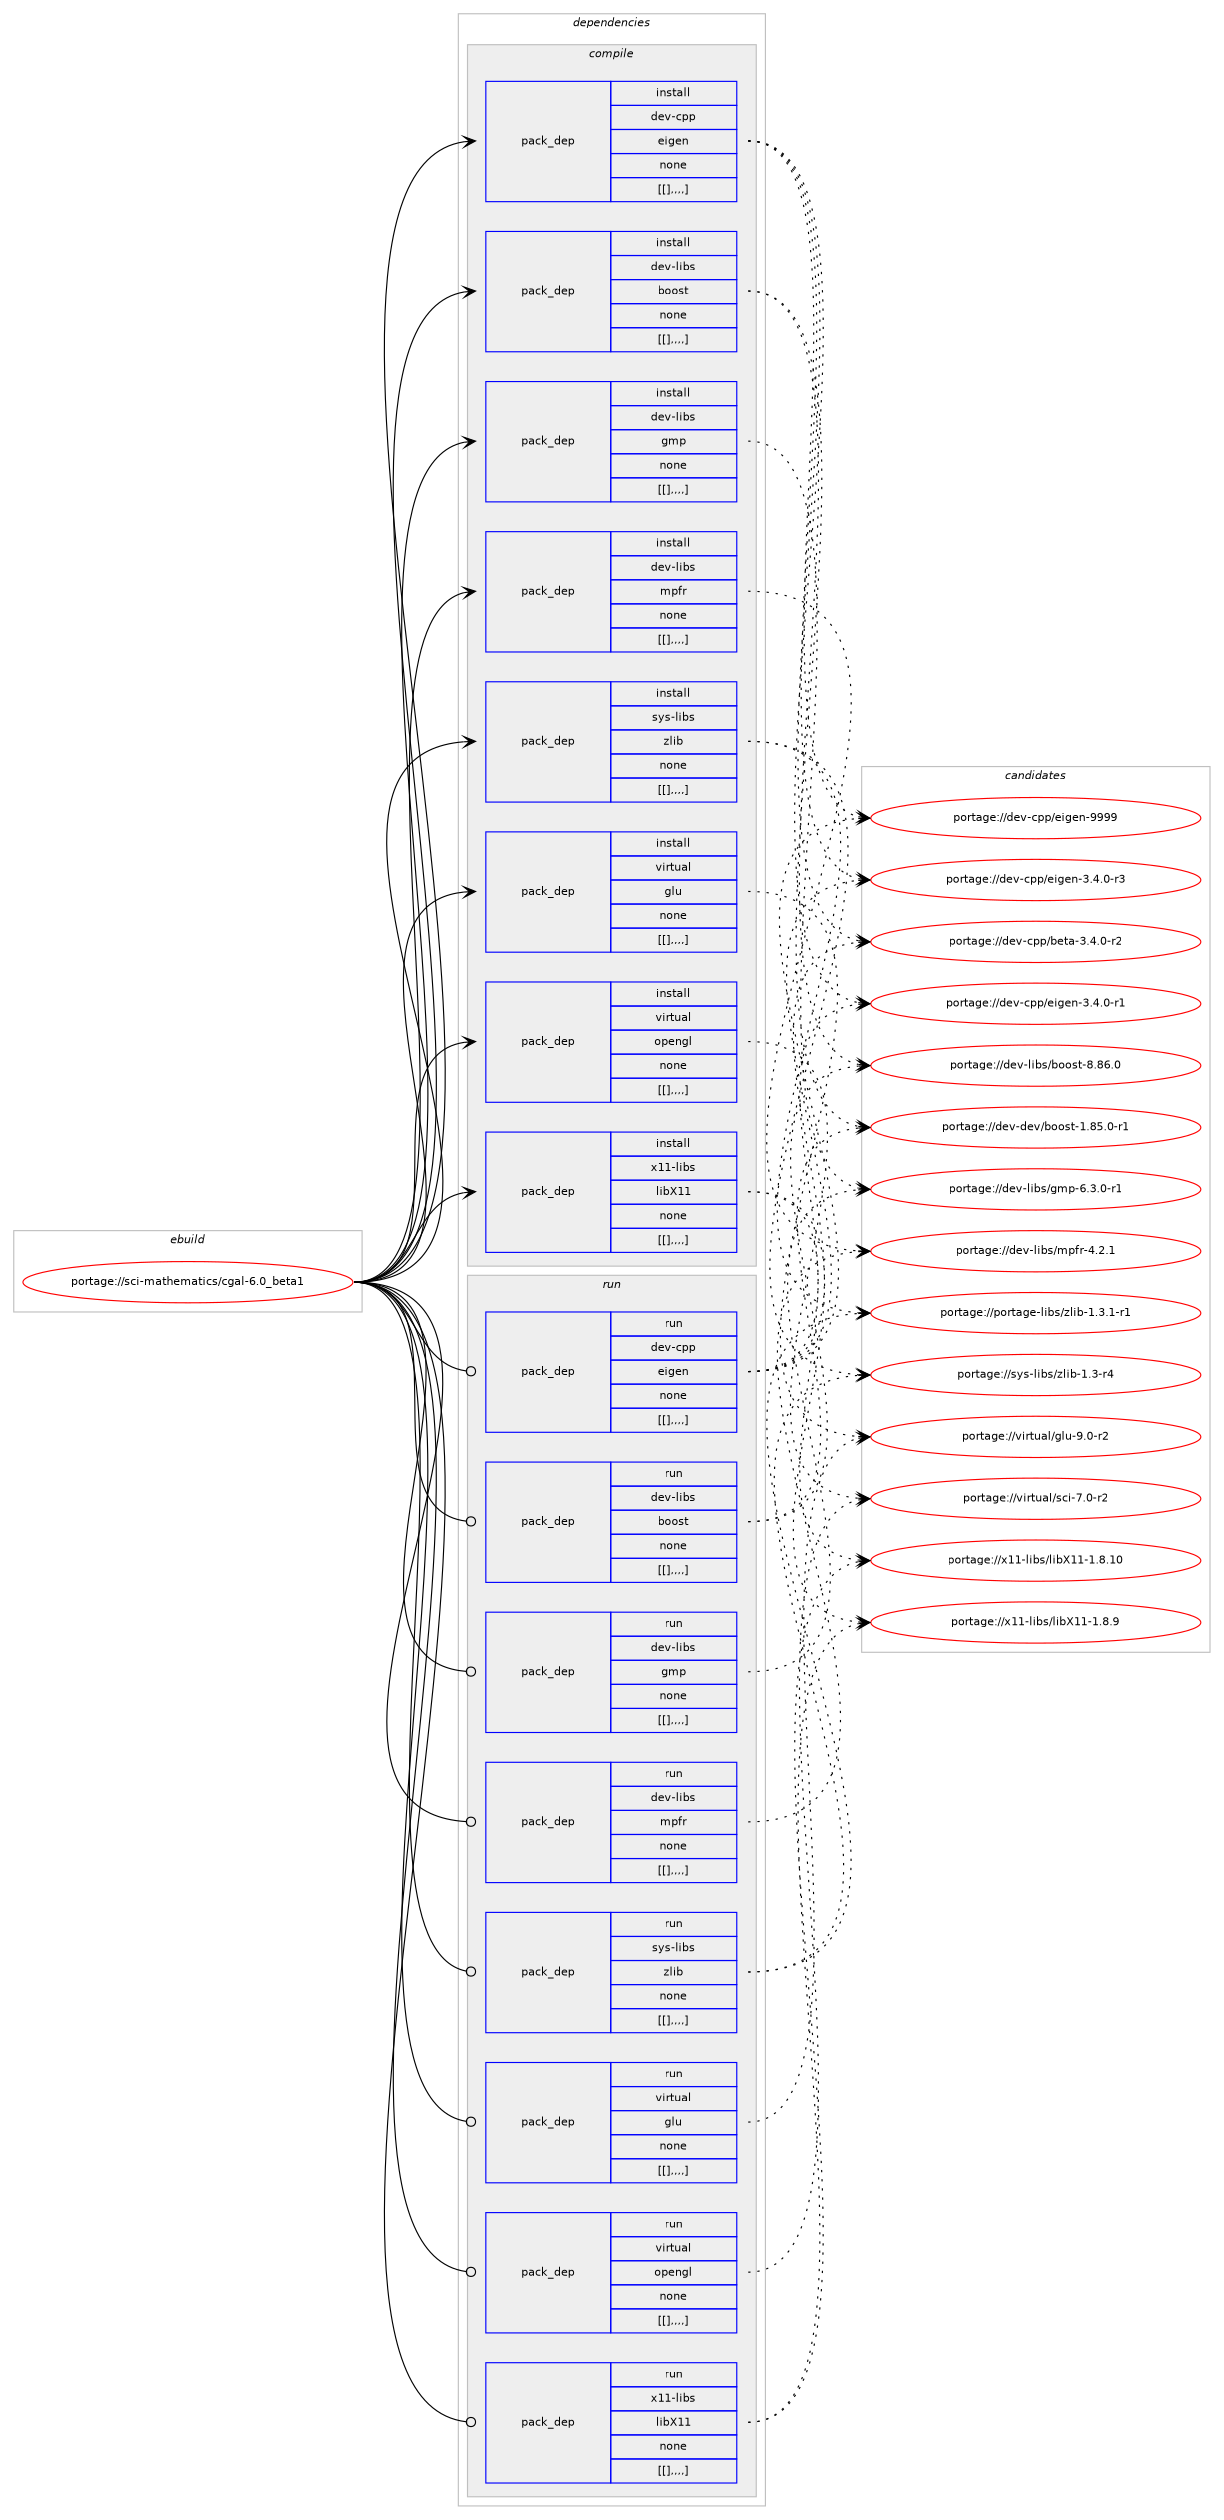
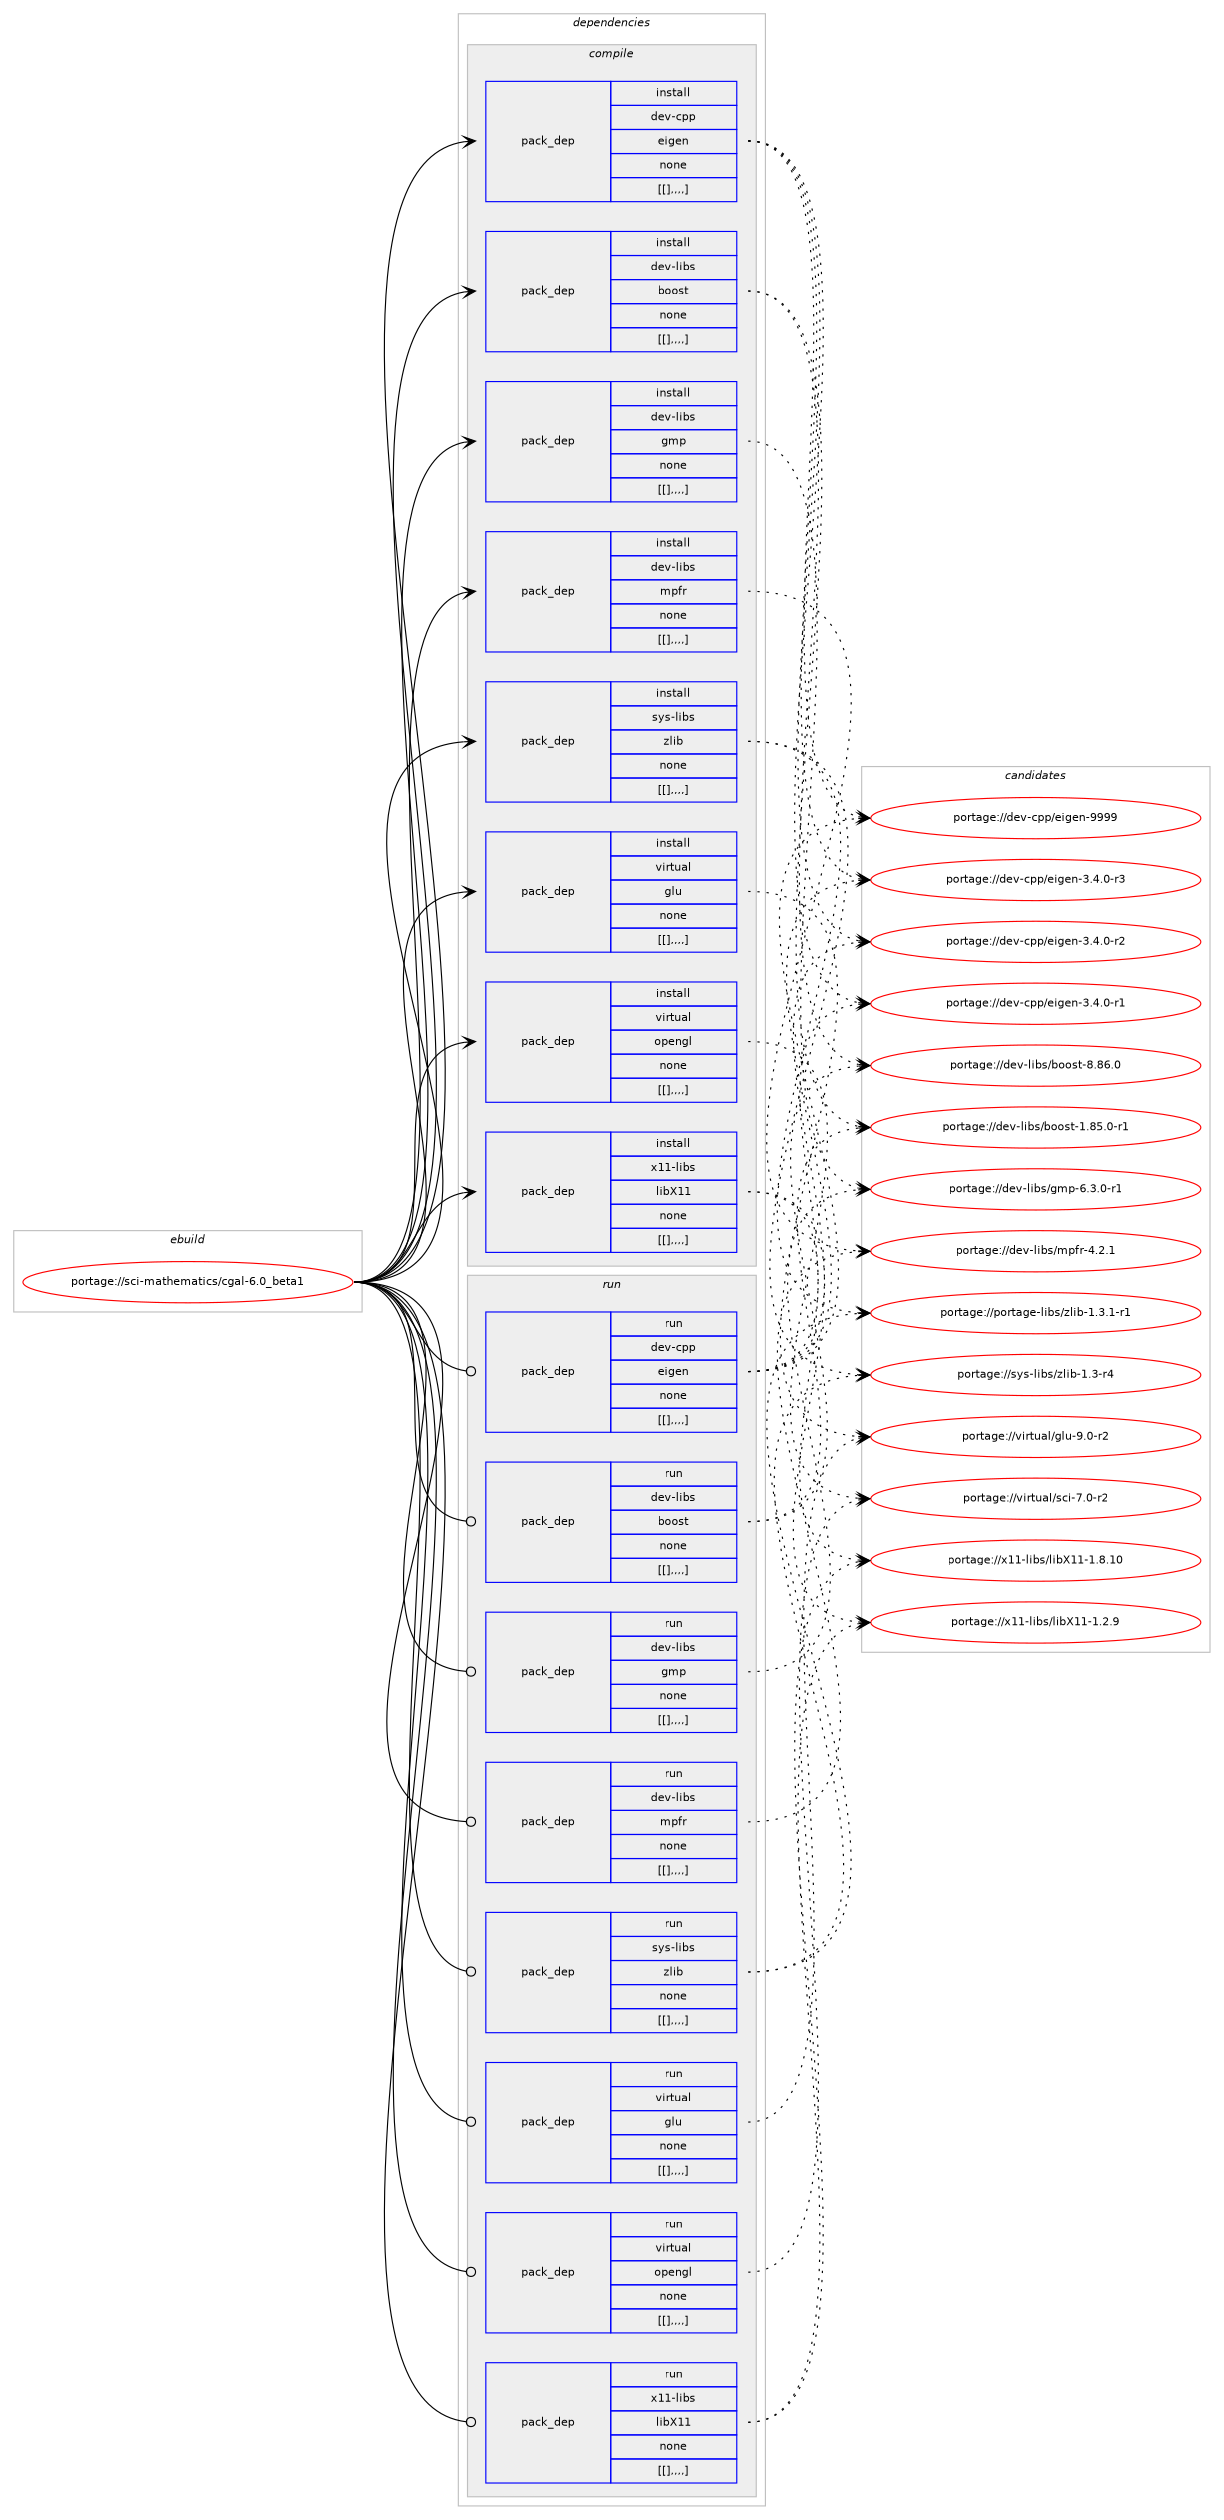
node "portage://dev-cpp/beta-3.4.0-r2": label "portage://dev-cpp/beta-3.4.0-r2" -> "portage://dev-cpp/eigen-3.4.0-r2"
node "portage://dev-dev/boost-1.85.0-r1": label "portage://dev-dev/boost-1.85.0-r1" -> "portage://dev-libs/boost-1.85.0-r1"
node "portage://x11-libs/libX11-1.8.9": label "portage://x11-libs/libX11-1.8.9" -> "portage://x11-libs/libX11-1.2.9"
